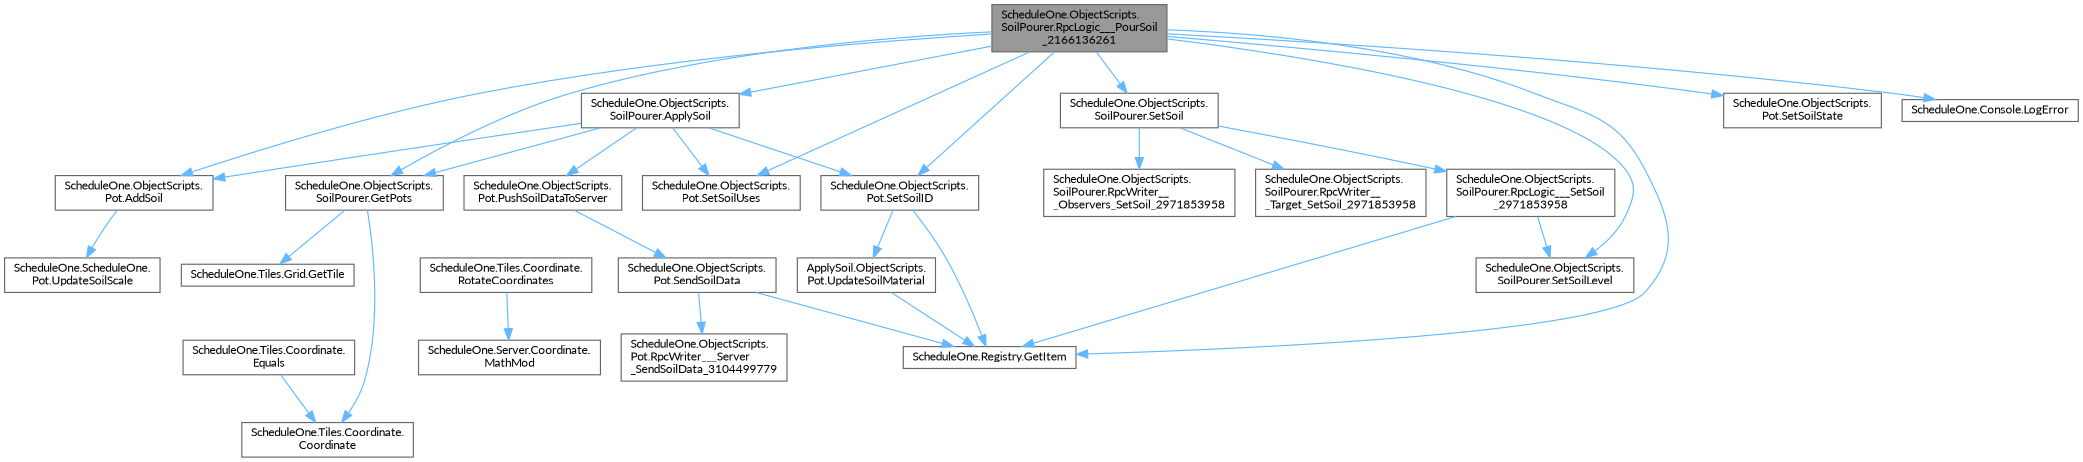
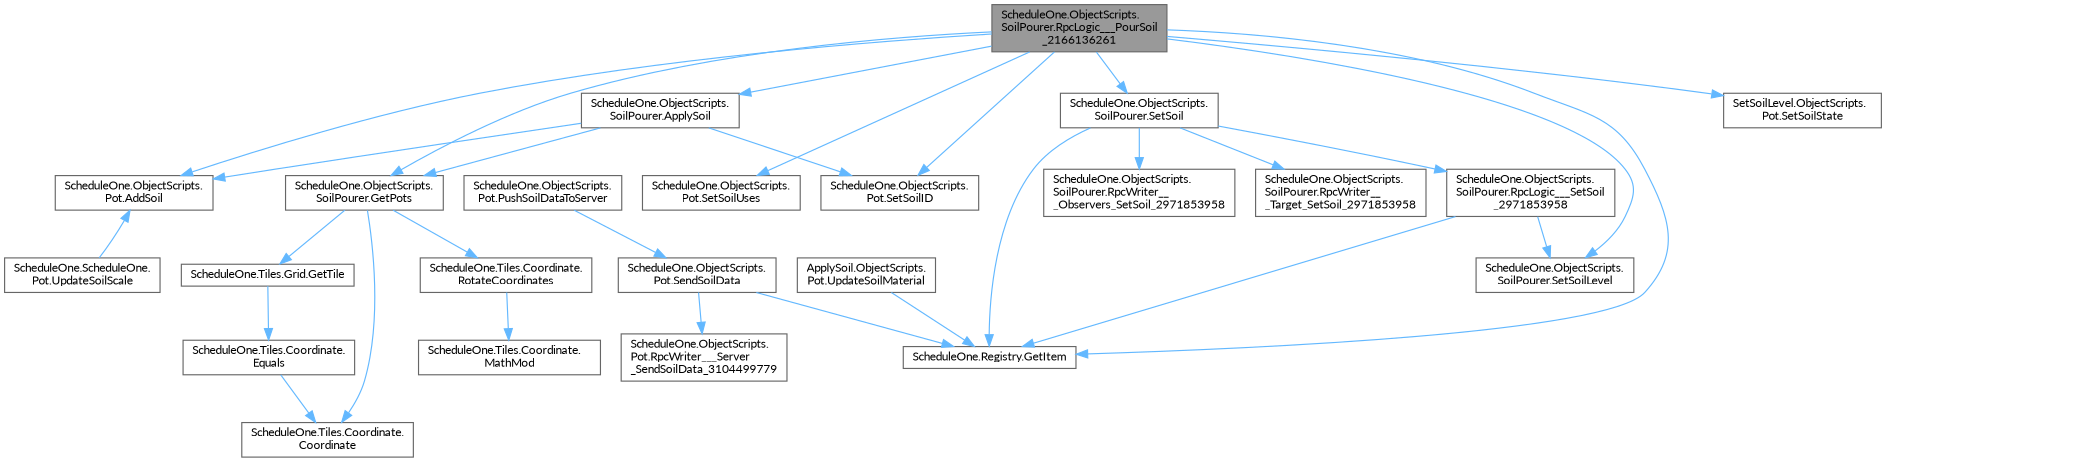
node "ScheduleOne.ObjectScripts. Pot.SetSoilState": label "ScheduleOne.ObjectScripts. Pot.SetSoilState" -> "SetSoilLevel.ObjectScripts. Pot.SetSoilState"
node "ScheduleOne.Console.LogError": removed
edge "ScheduleOne.ObjectScripts. SoilPourer.ApplySoil" -> "ScheduleOne.ObjectScripts. Pot.SetSoilUses": removed
edge "ScheduleOne.ObjectScripts. SoilPourer.ApplySoil" -> "ScheduleOne.ObjectScripts. Pot.PushSoilDataToServer": removed
edge "ScheduleOne.ObjectScripts. Pot.AddSoil" -> "ScheduleOne.ScheduleOne. Pot.UpdateSoilScale": reversed
edge "ScheduleOne.ObjectScripts. Pot.SetSoilID" -> "ApplySoil.ObjectScripts. Pot.UpdateSoilMaterial": removed
edge "ScheduleOne.ObjectScripts. SoilPourer.GetPots" -> "ScheduleOne.Tiles.Coordinate. RotateCoordinates": added
edge "ScheduleOne.ObjectScripts. Pot.SetSoilID" -> "ScheduleOne.Registry.GetItem": now "ScheduleOne.ObjectScripts. SoilPourer.SetSoil" -> "ScheduleOne.Registry.GetItem"
edge "ScheduleOne.Tiles.Grid.GetTile" -> "ScheduleOne.Tiles.Coordinate. Equals": added
node "ScheduleOne.Server.Coordinate. MathMod": label "ScheduleOne.Server.Coordinate. MathMod" -> "ScheduleOne.Tiles.Coordinate. MathMod"
